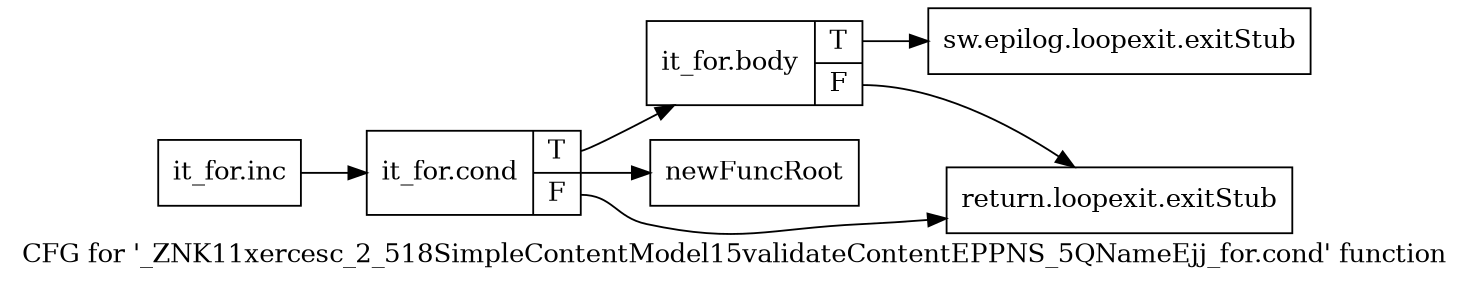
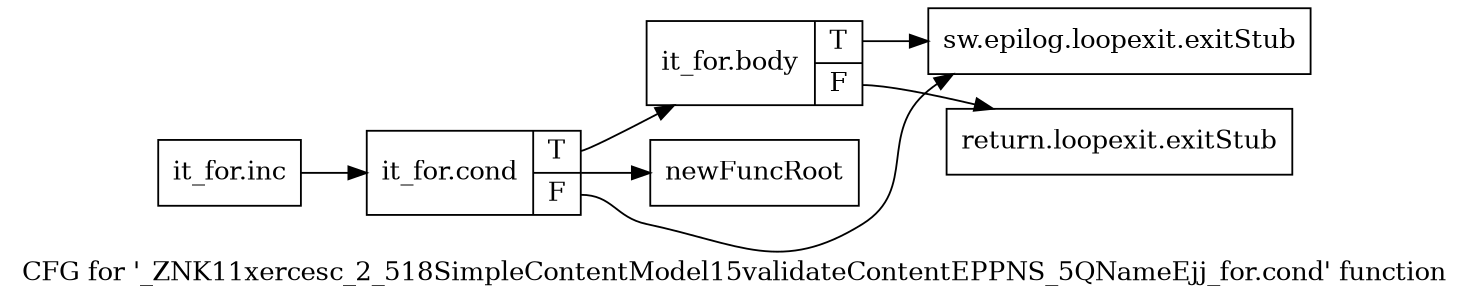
edge "it_for.cond" -> "return.loopexit.exitStub": now "it_for.cond" -> "sw.epilog.loopexit.exitStub"
